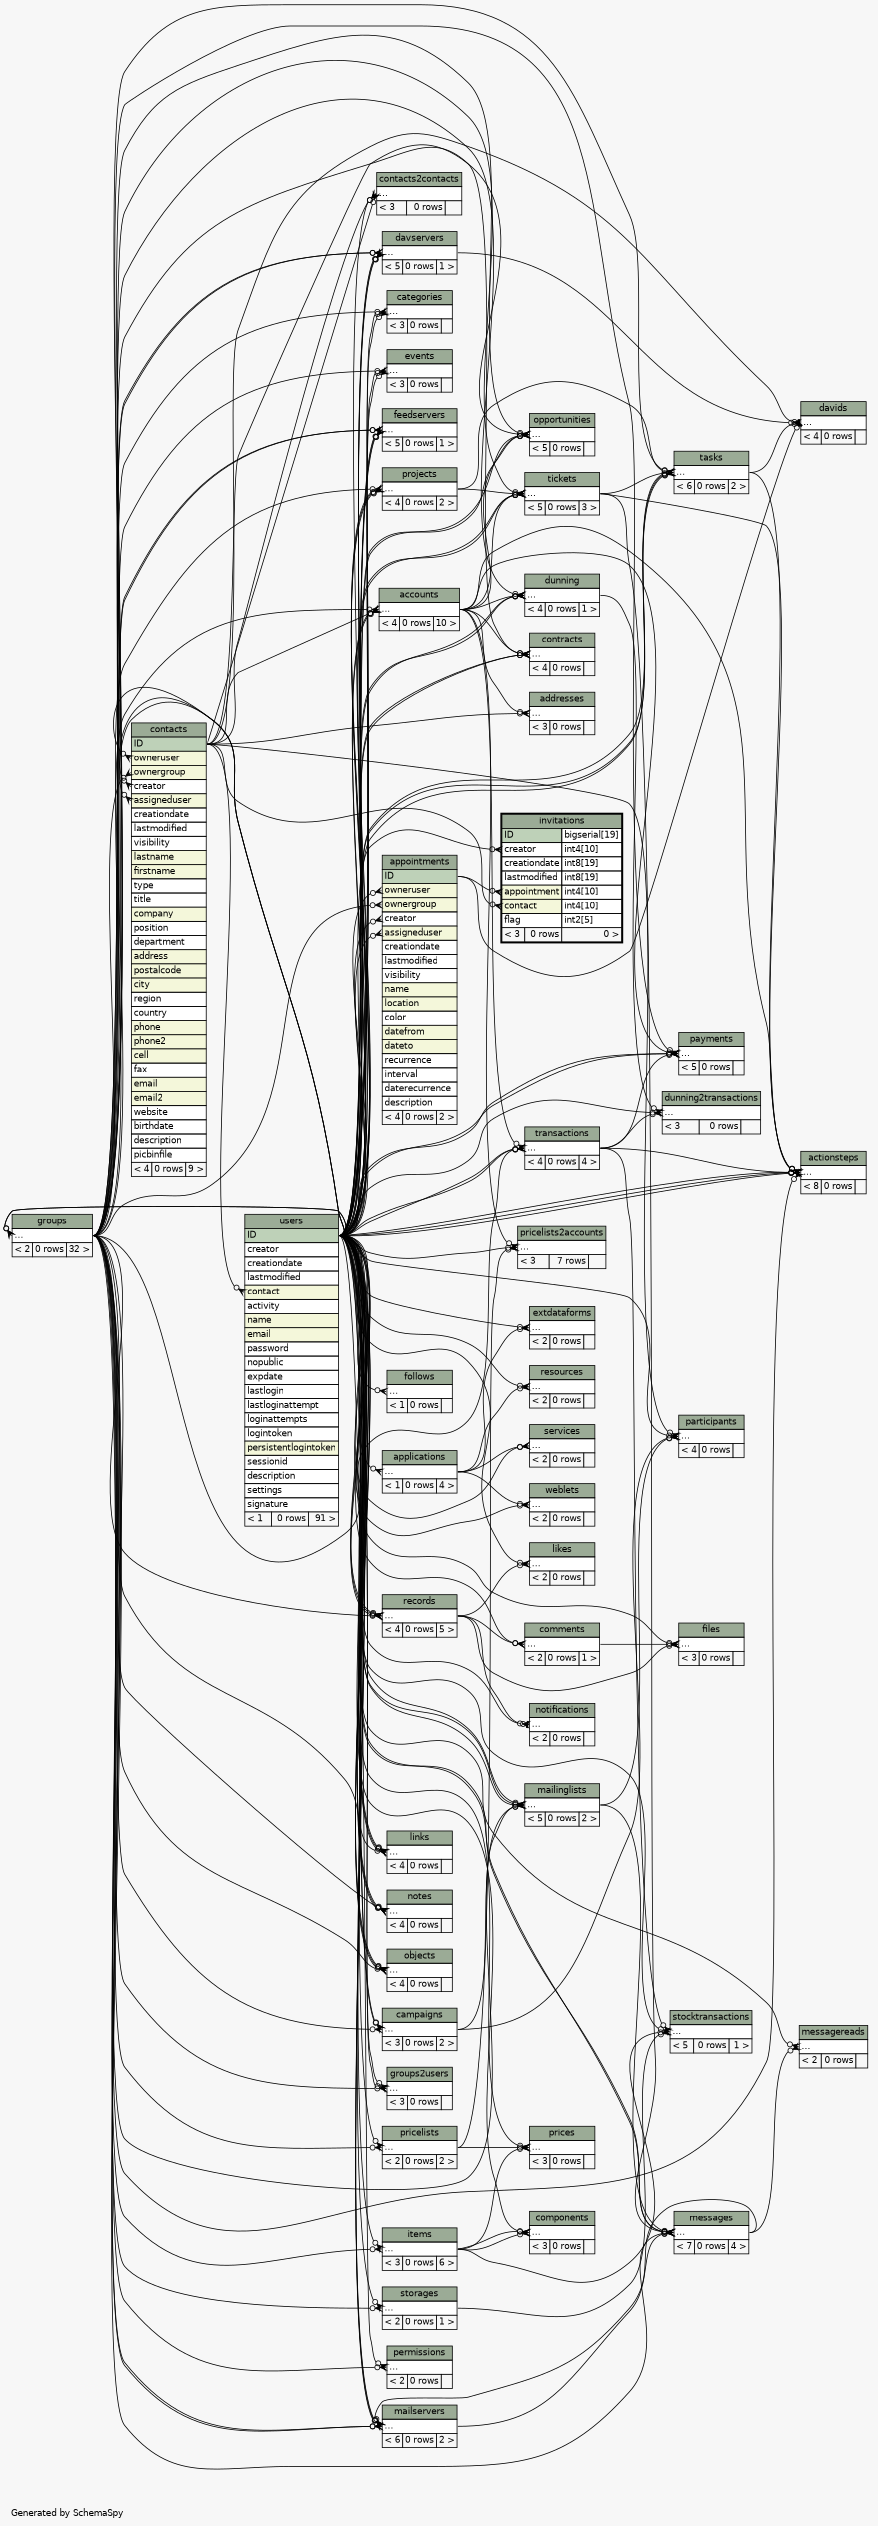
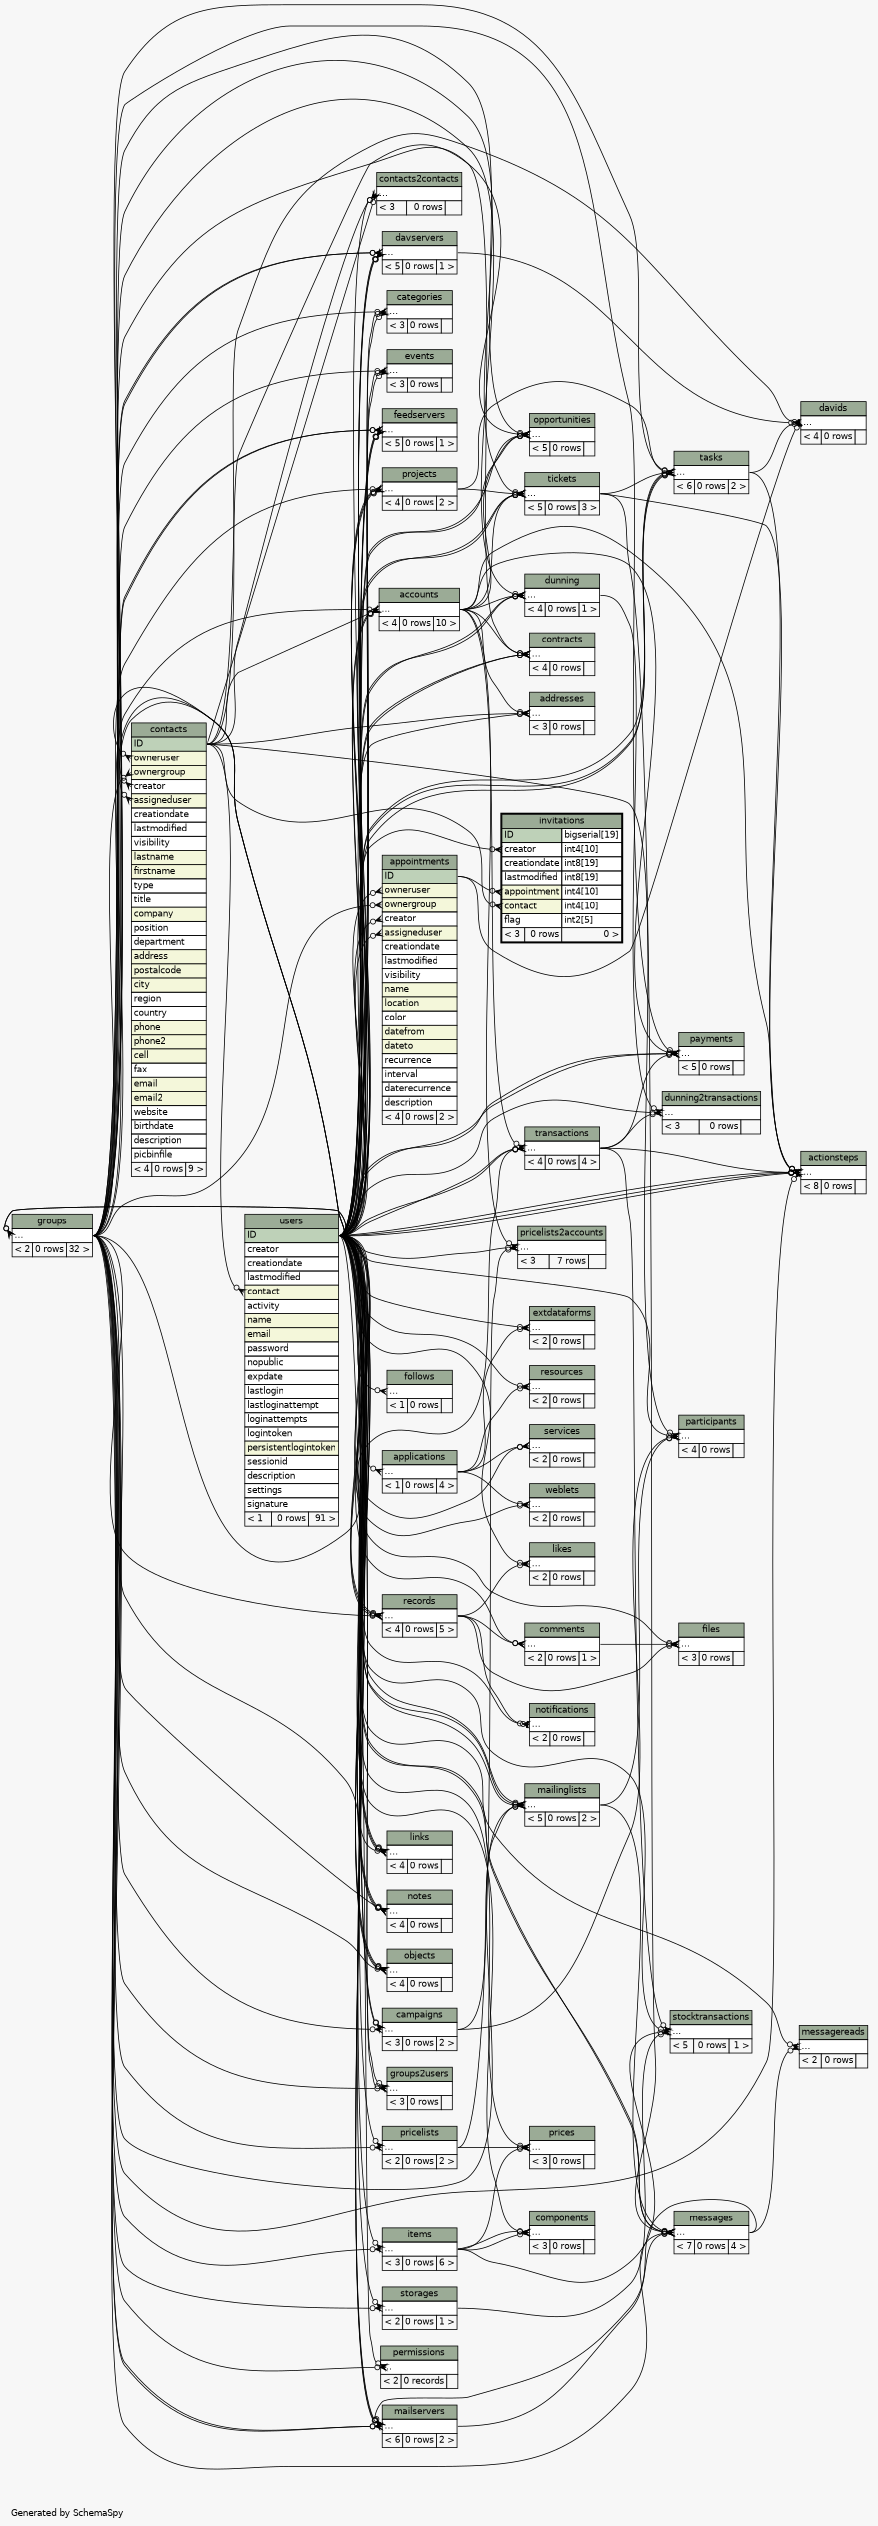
edge "users" -> "addresses": added
node "permissions": text "0 rows" -> "0 records"
